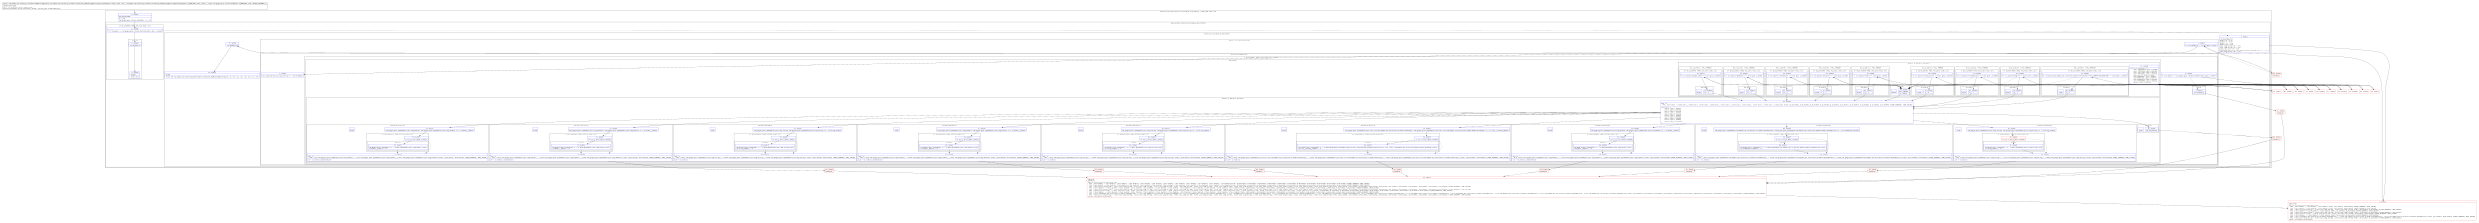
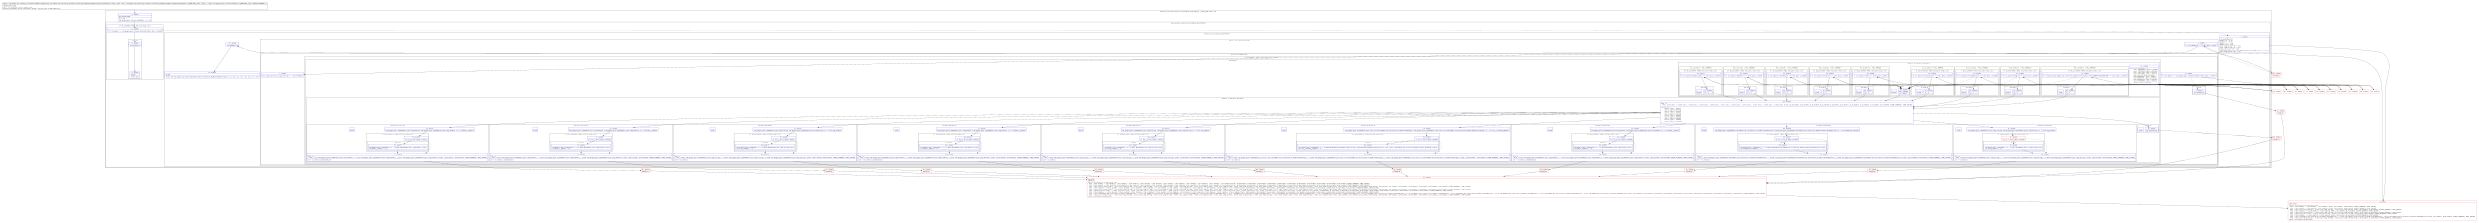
node "92: 0x0021": added
node "90: 0x0021": added
